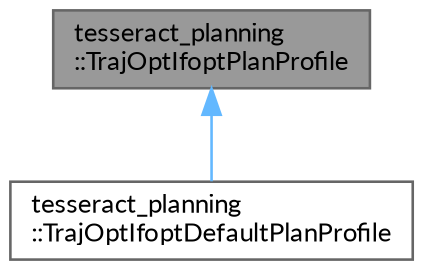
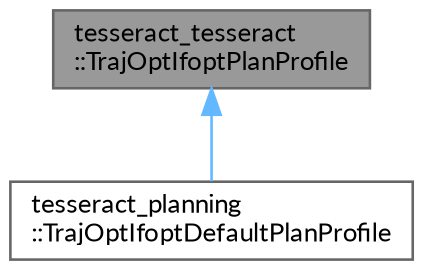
node "tesseract_planning ::TrajOptIfoptPlanProfile": label "tesseract_planning ::TrajOptIfoptPlanProfile" -> "tesseract_tesseract ::TrajOptIfoptPlanProfile"
